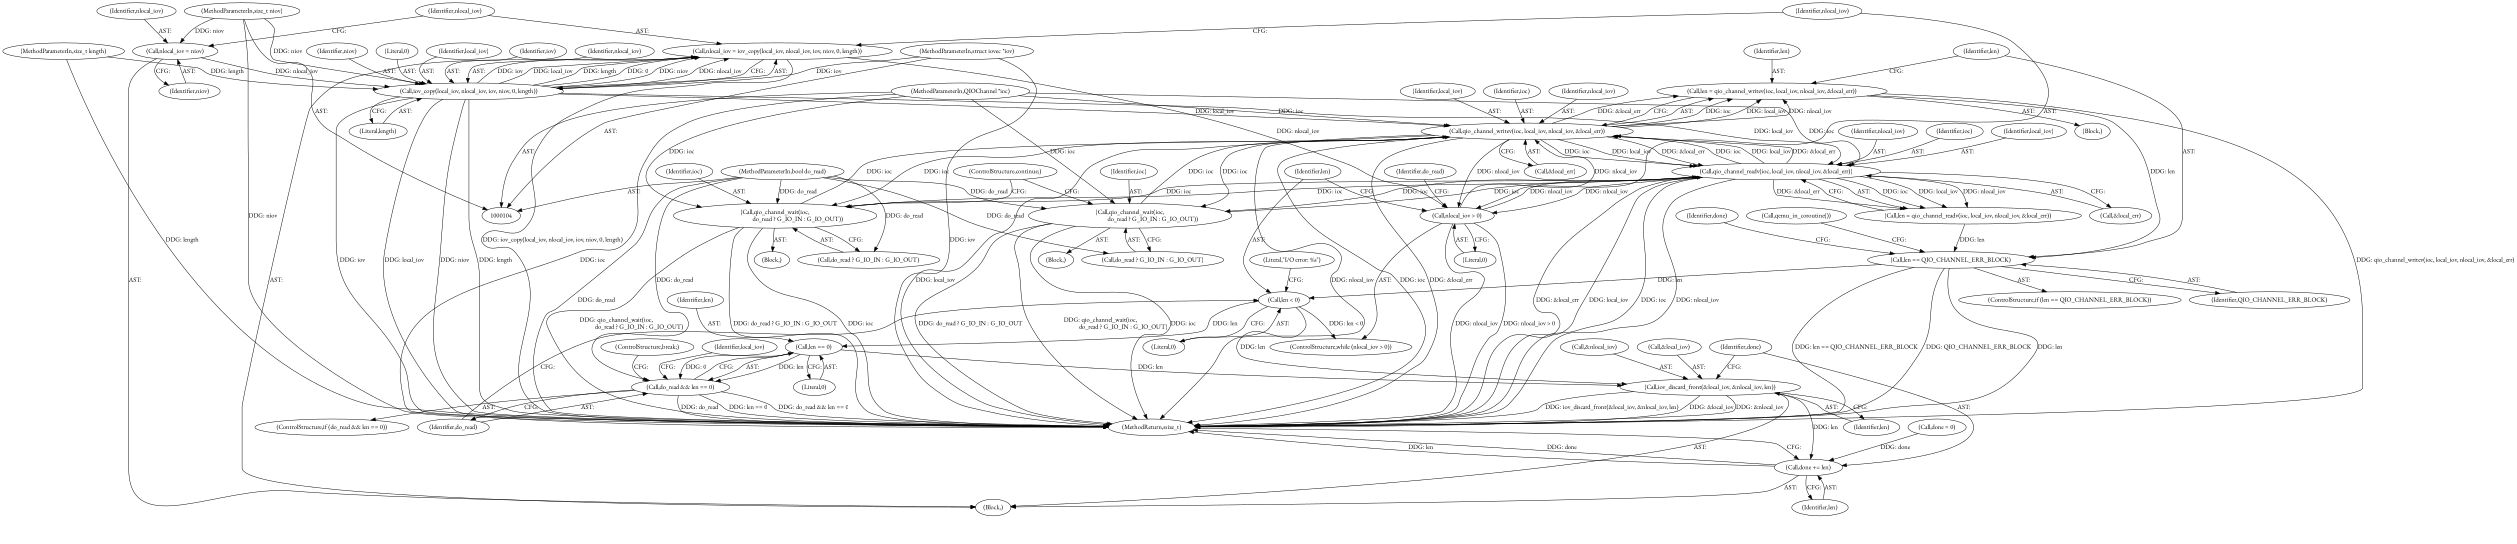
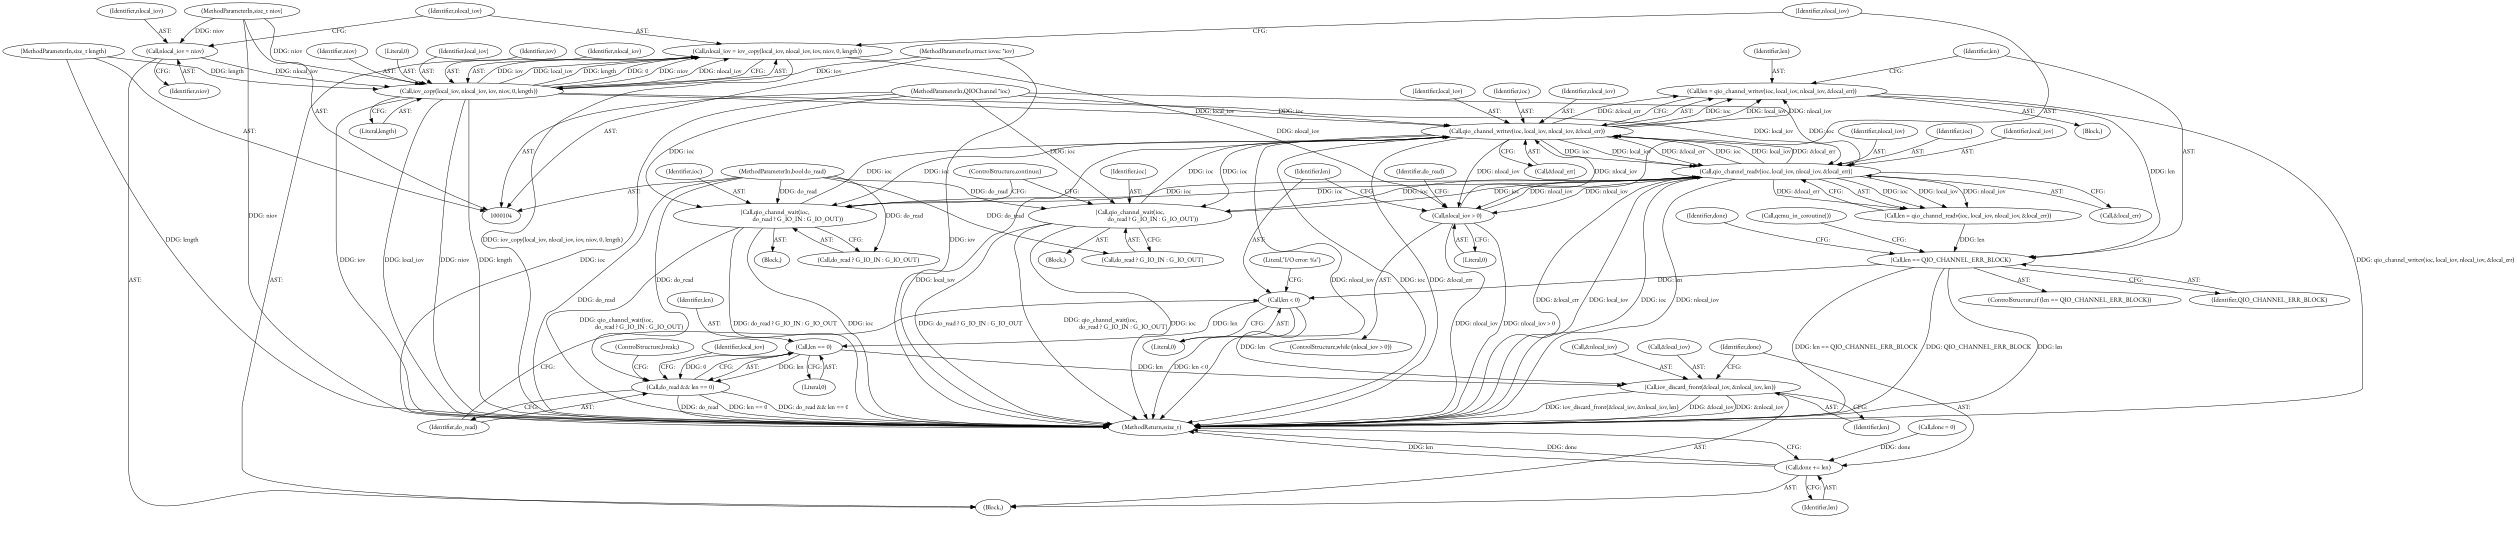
edge "(MethodParameterIn,size_t length)" -> "1000104": added, label "AST:"
edge "(Call,len < 0)" -> "(ControlStructure,while (nlocal_iov > 0))": now "(Call,len < 0)" -> "(MethodReturn,ssize_t)"
edge "(Call,iov_discard_front(&local_iov, &nlocal_iov, len))" -> "(Call,done += len)": removed, label "DDG: len"
node "(ControlStructure,if (do_read && len == 0))": removed
